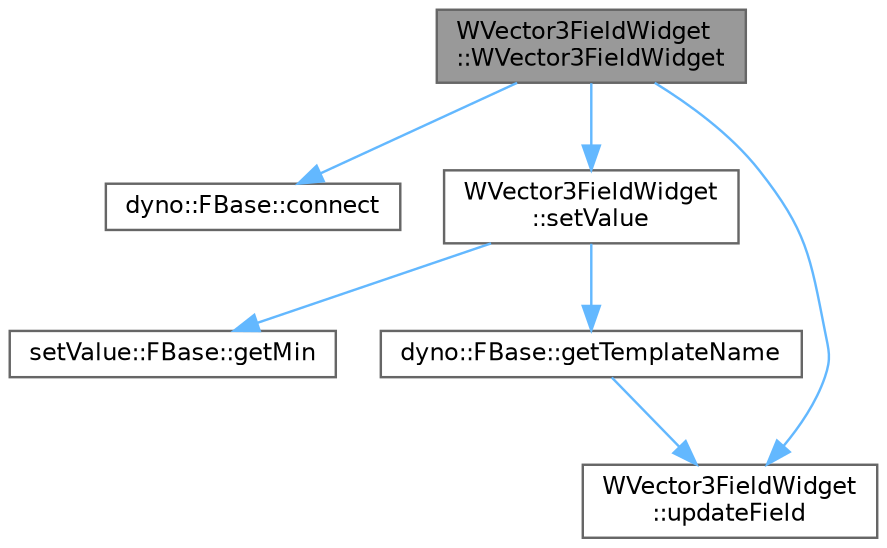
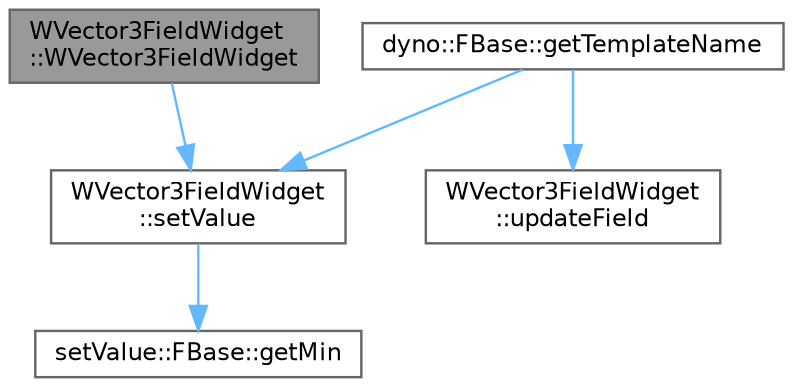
node "dyno::FBase::connect": removed
edge "WVector3FieldWidget ::WVector3FieldWidget" -> "WVector3FieldWidget ::updateField": removed
edge "WVector3FieldWidget ::setValue" -> "dyno::FBase::getTemplateName": reversed
